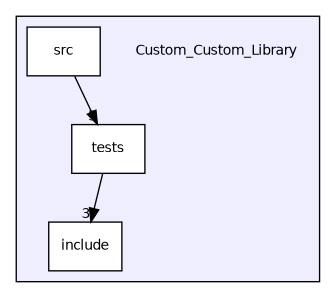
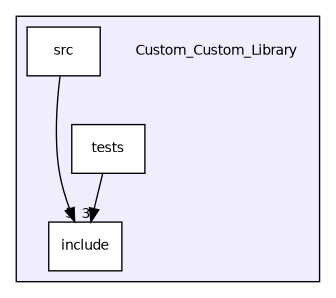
edge "src" -> "tests": now "src" -> "include"
